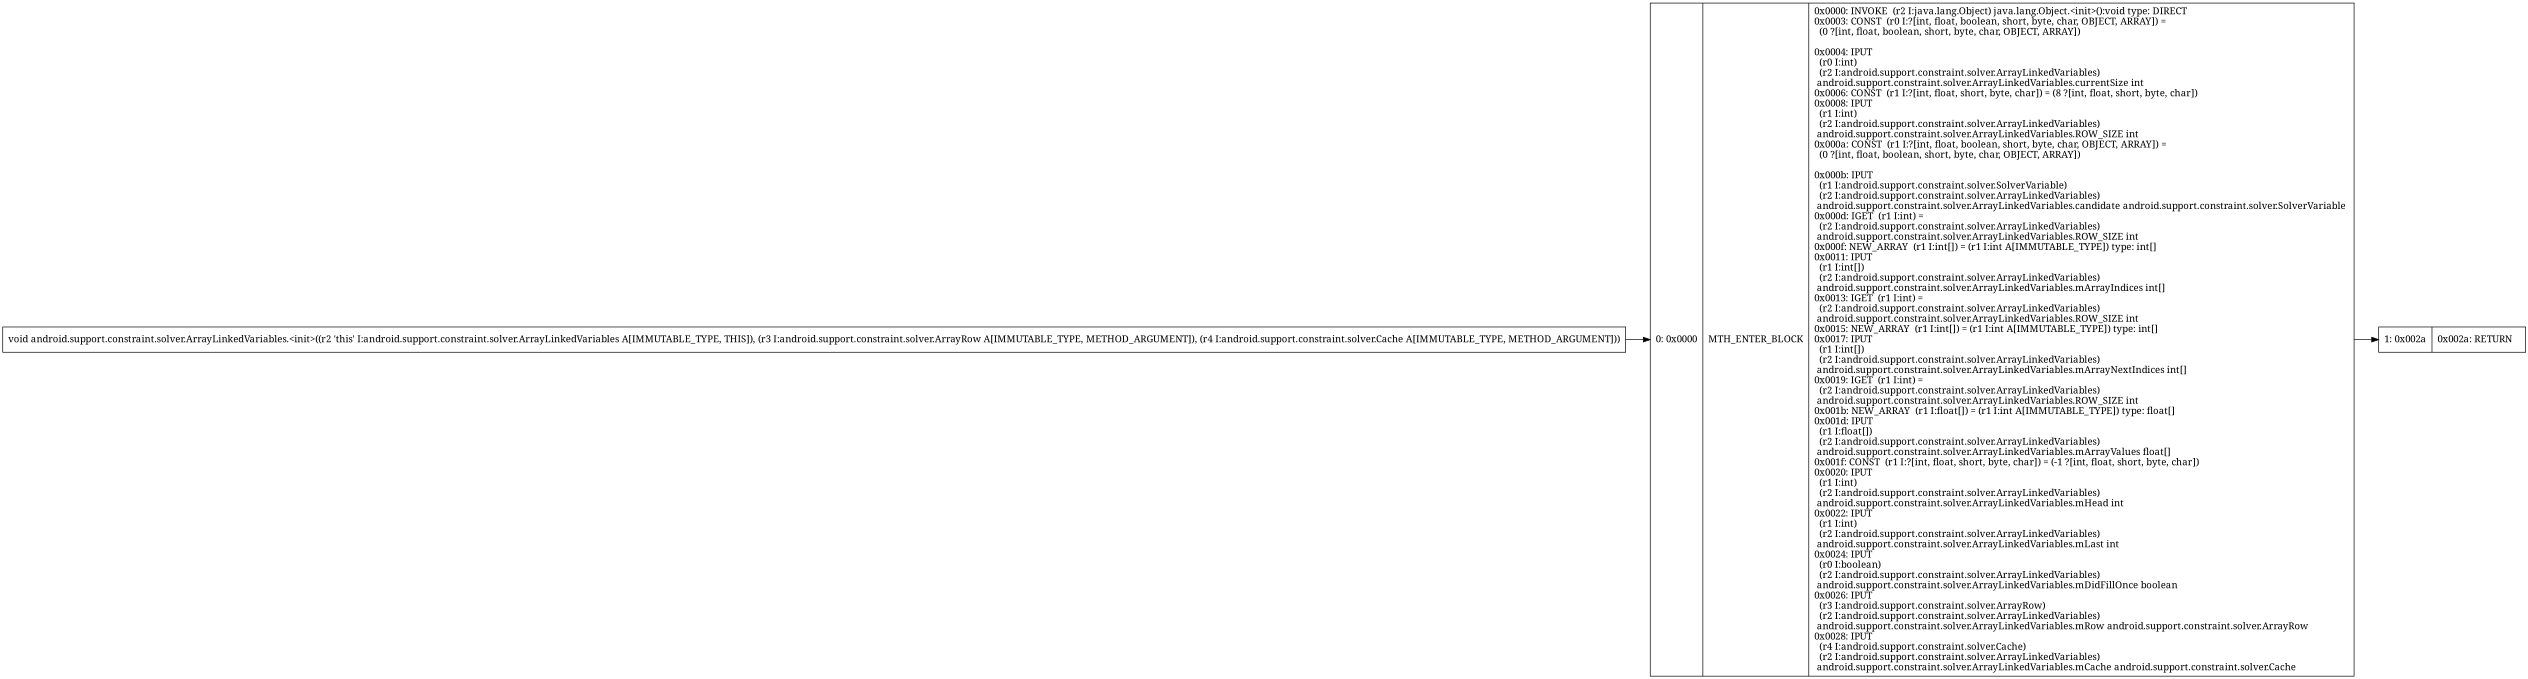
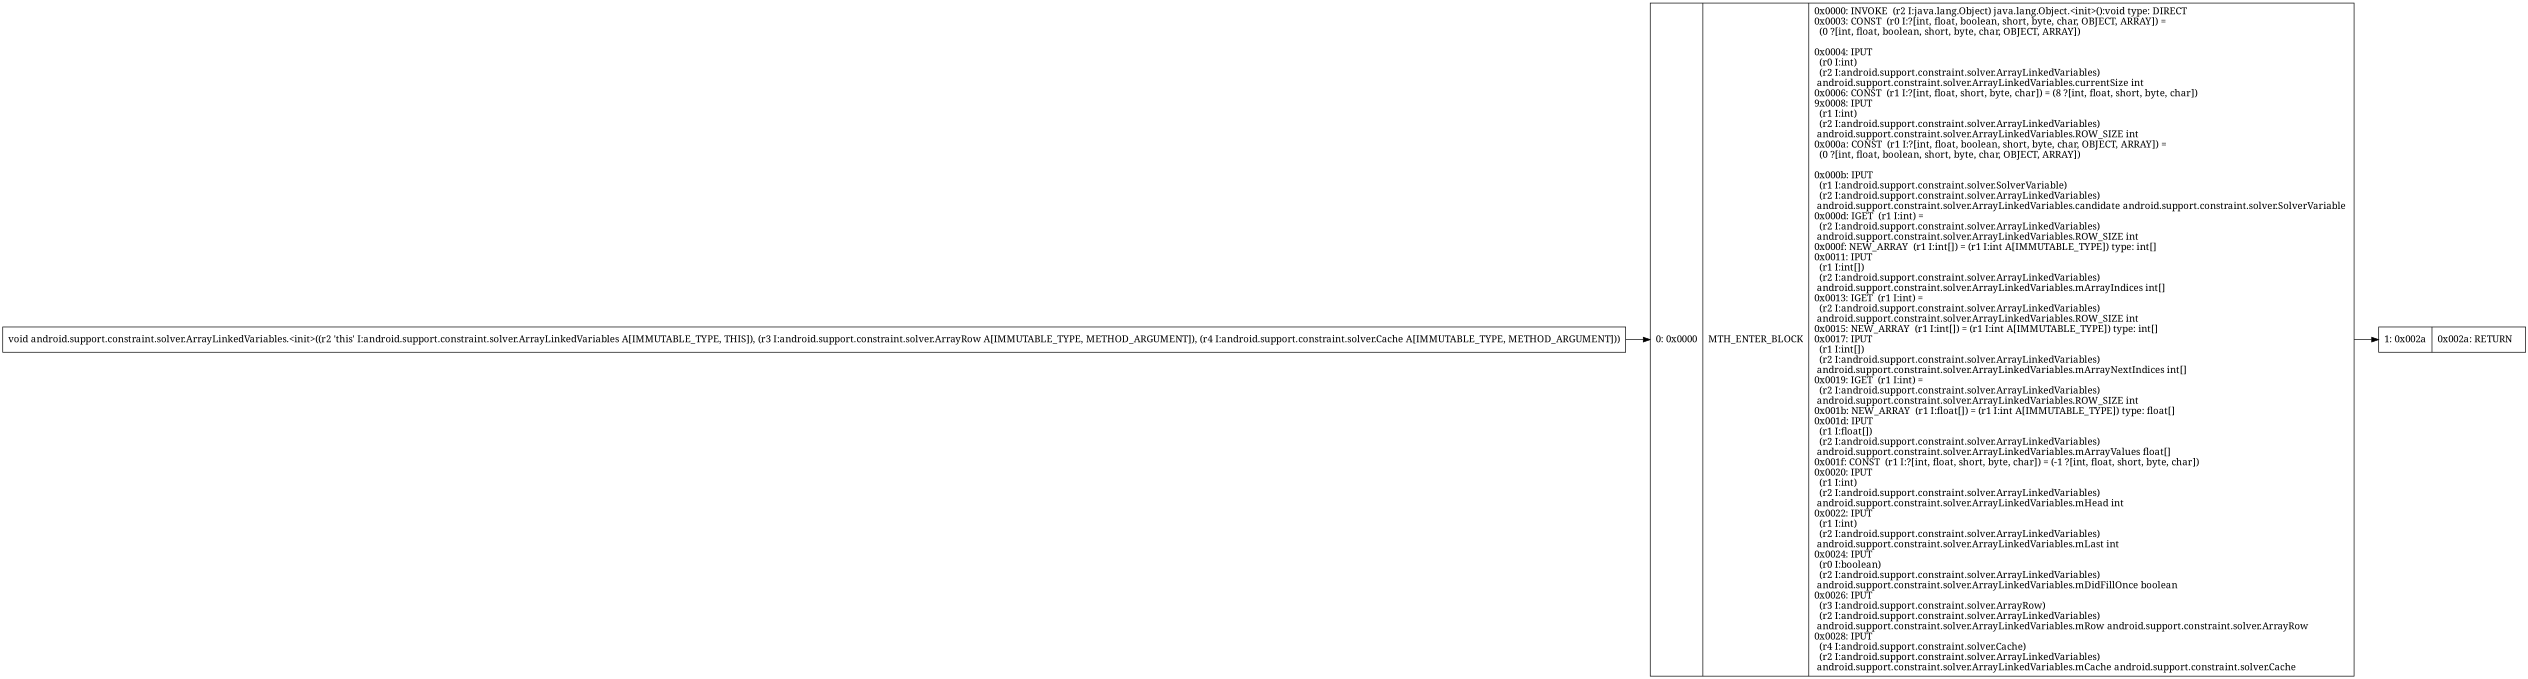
node "0: 0x0000": text "0x0008: IPUT" -> "9x0008: IPUT"
